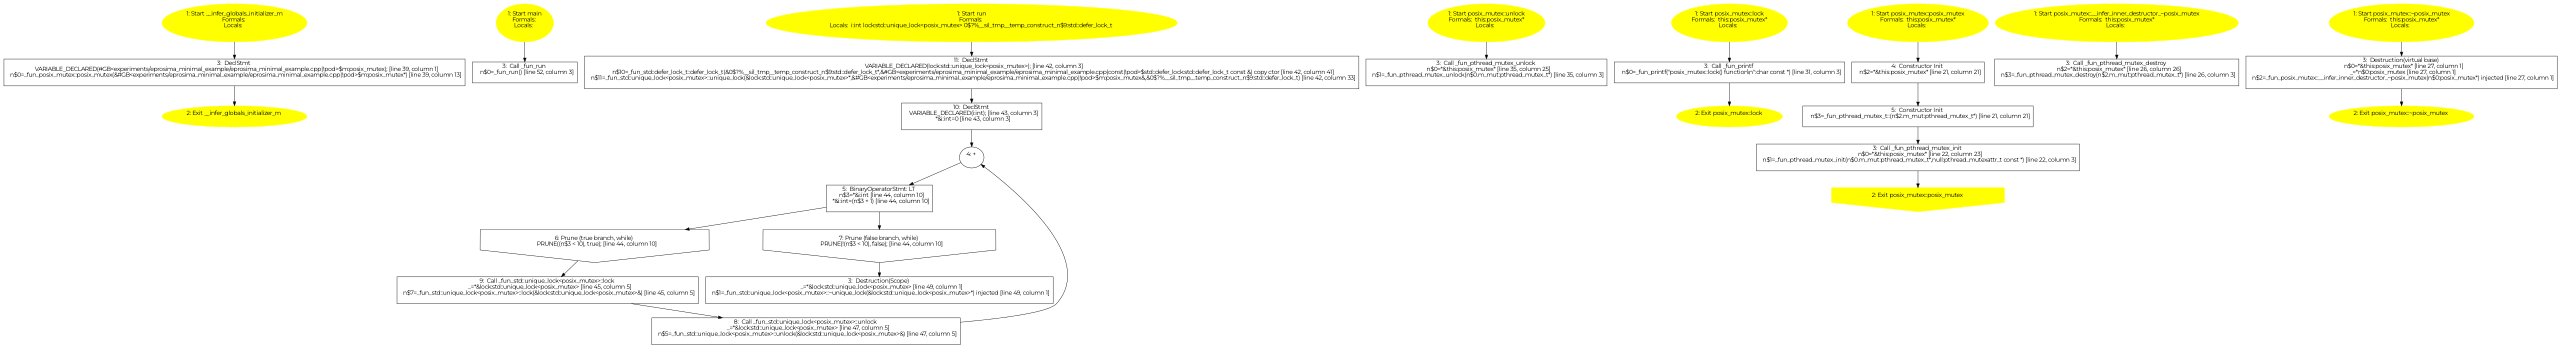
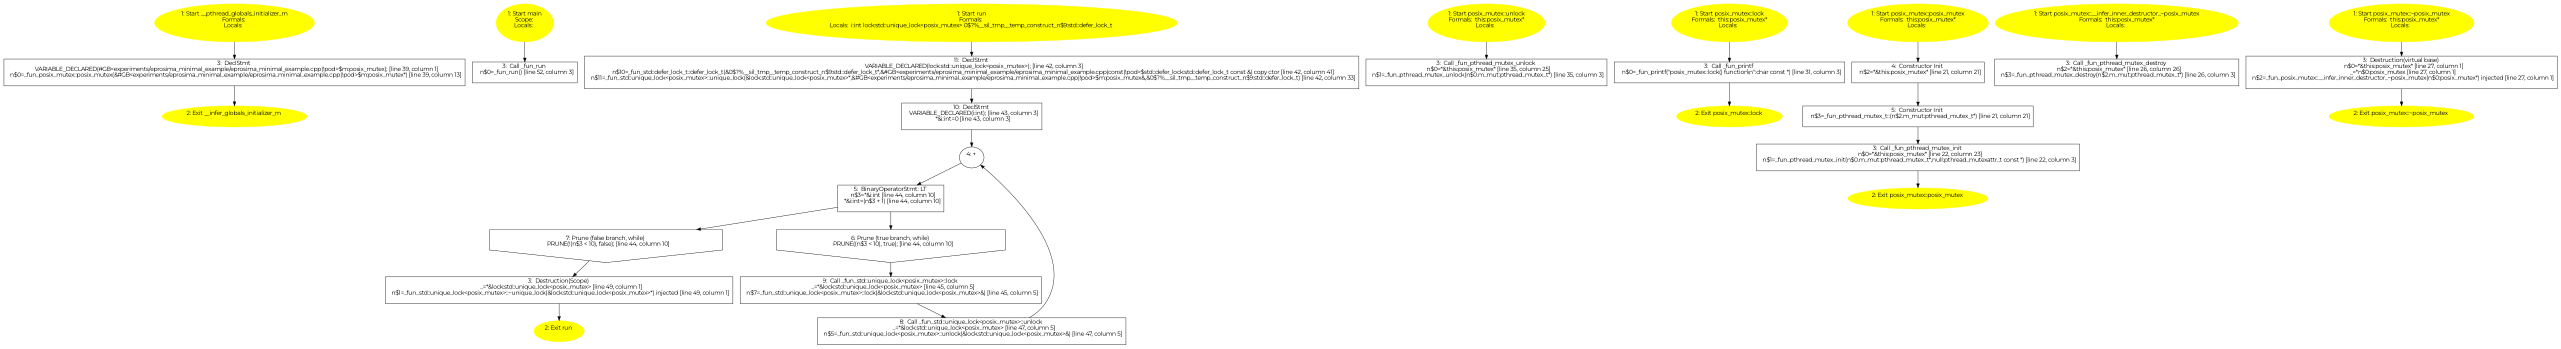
node "1: Start __infer_globals_initializer_m Formals: Locals:": label "1: Start __infer_globals_initializer_m Formals: Locals:" -> "1: Start __pthread_globals_initializer_m Formals: Locals:"
node "1: Start main Formals: Locals:": label "1: Start main Formals: Locals:" -> "1: Start main Scope: Locals:"
node "2: Exit posix_mutex::posix_mutex": shape invhouse -> ellipse
node "2: Exit run": added
